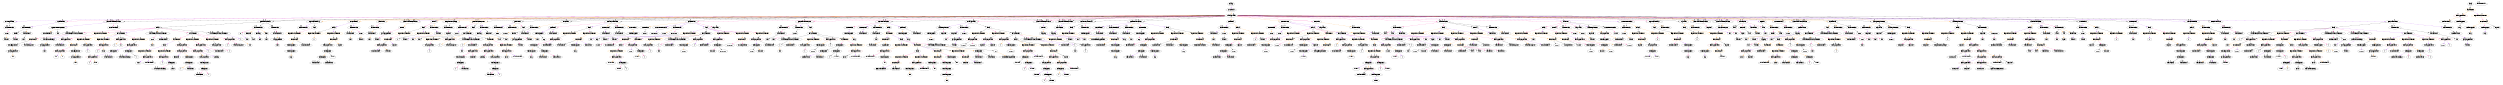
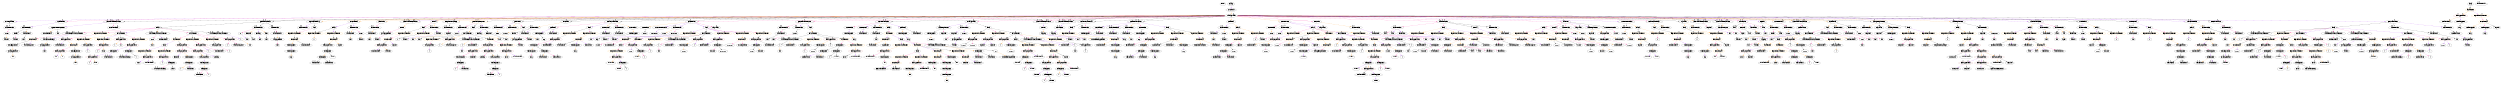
node "Enter": added
node "bug_unchk_send21": label "bug_unchk_send21" -> "send_unchk_send21"
node "this": added
